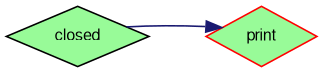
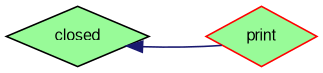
edge "closed" -> "print": reversed
